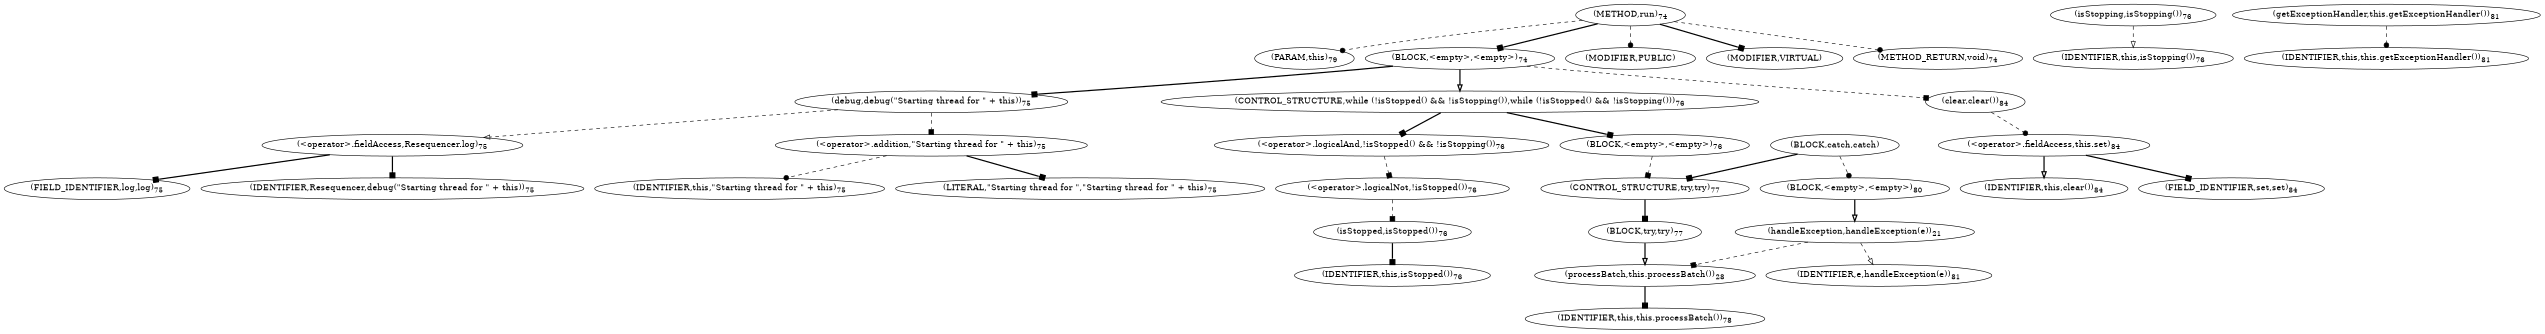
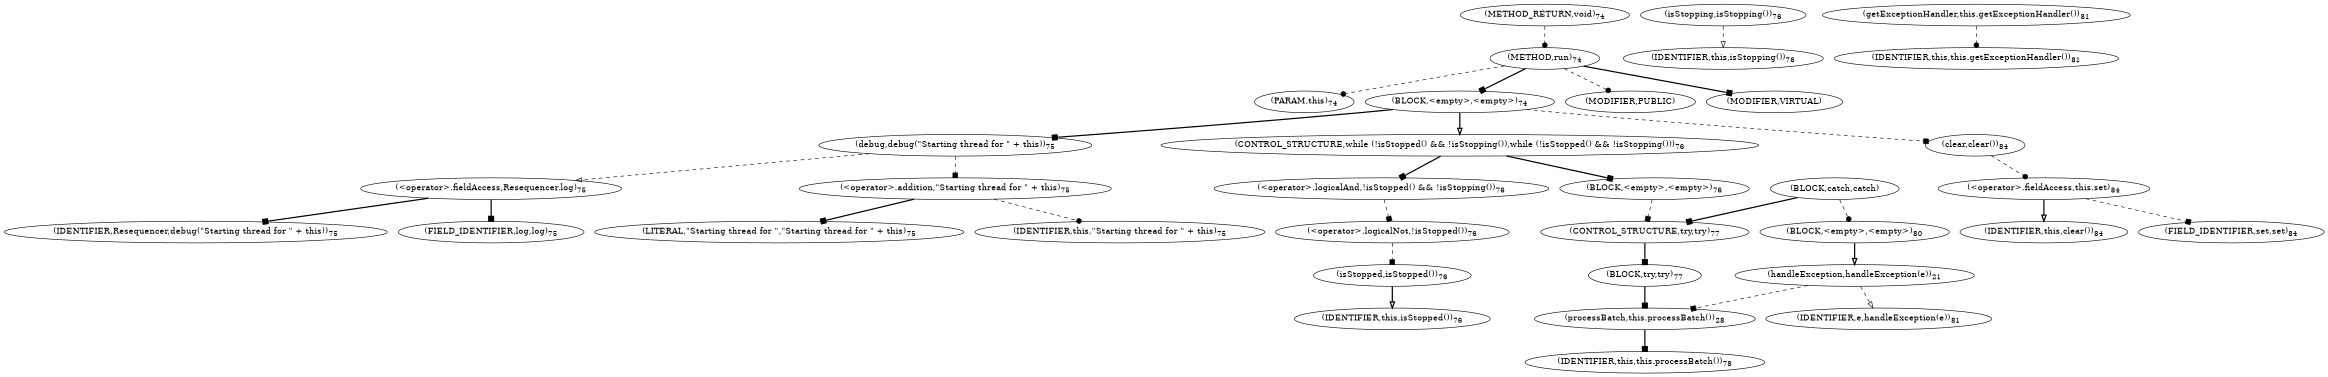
edge "(METHOD,run)" -> "(METHOD_RETURN,void)": reversed
node "(PARAM,this)": text "79" -> "74"
edge "(<operator>.fieldAccess,this.set)" -> "(FIELD_IDENTIFIER,set,set)": style bold -> dashed
edge "(isStopped,isStopped())" -> "(IDENTIFIER,this,isStopped())": arrowhead box -> onormal
edge "(BLOCK,try,try)" -> "(processBatch,this.processBatch())": arrowhead onormal -> box
